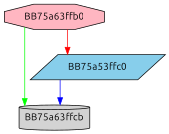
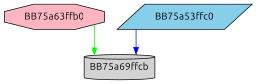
edge "BB75a63ffb0" -> "BB75a53ffc0": removed
node "BB75a63ffcb": label "BB75a63ffcb" -> "BB75a69ffcb"
